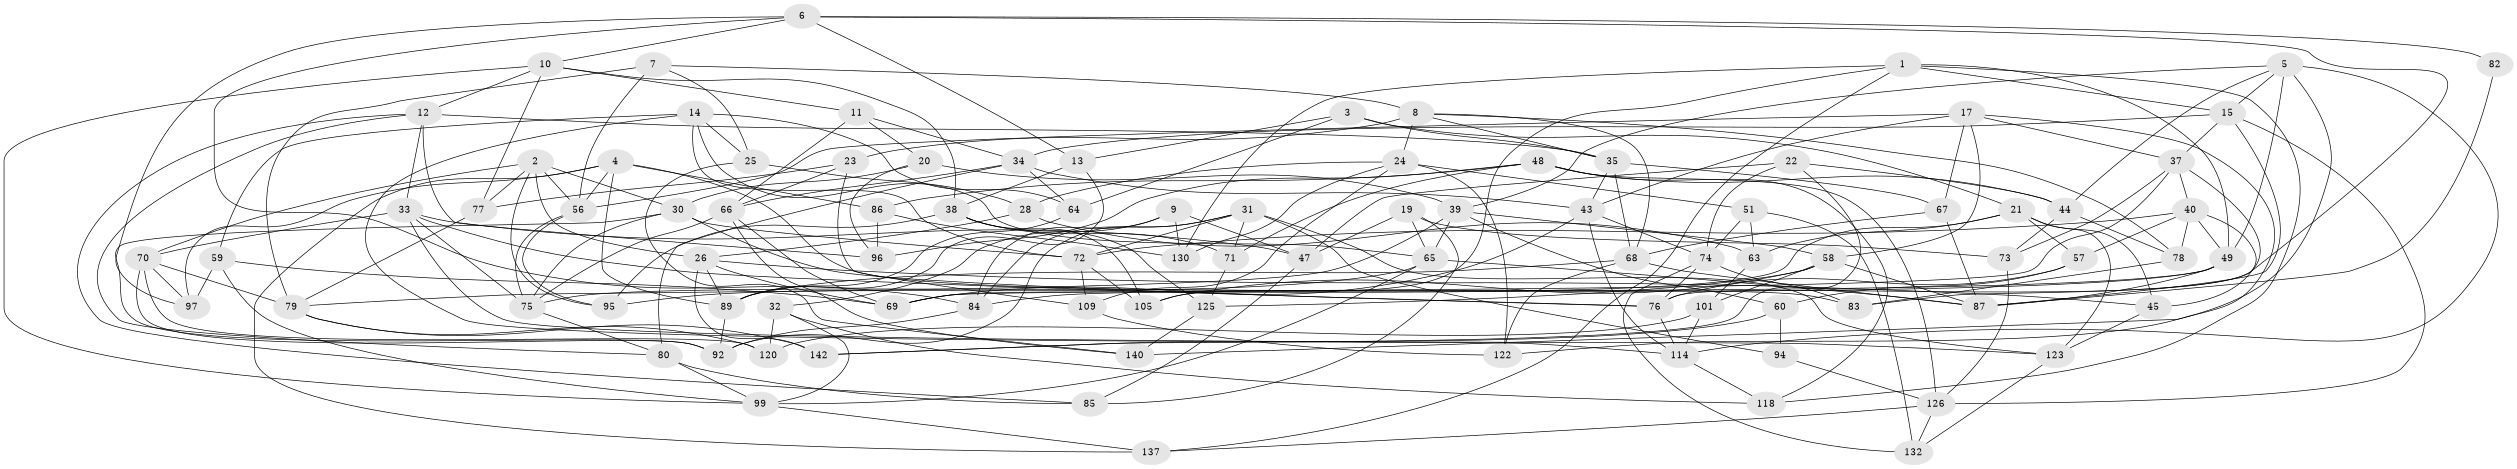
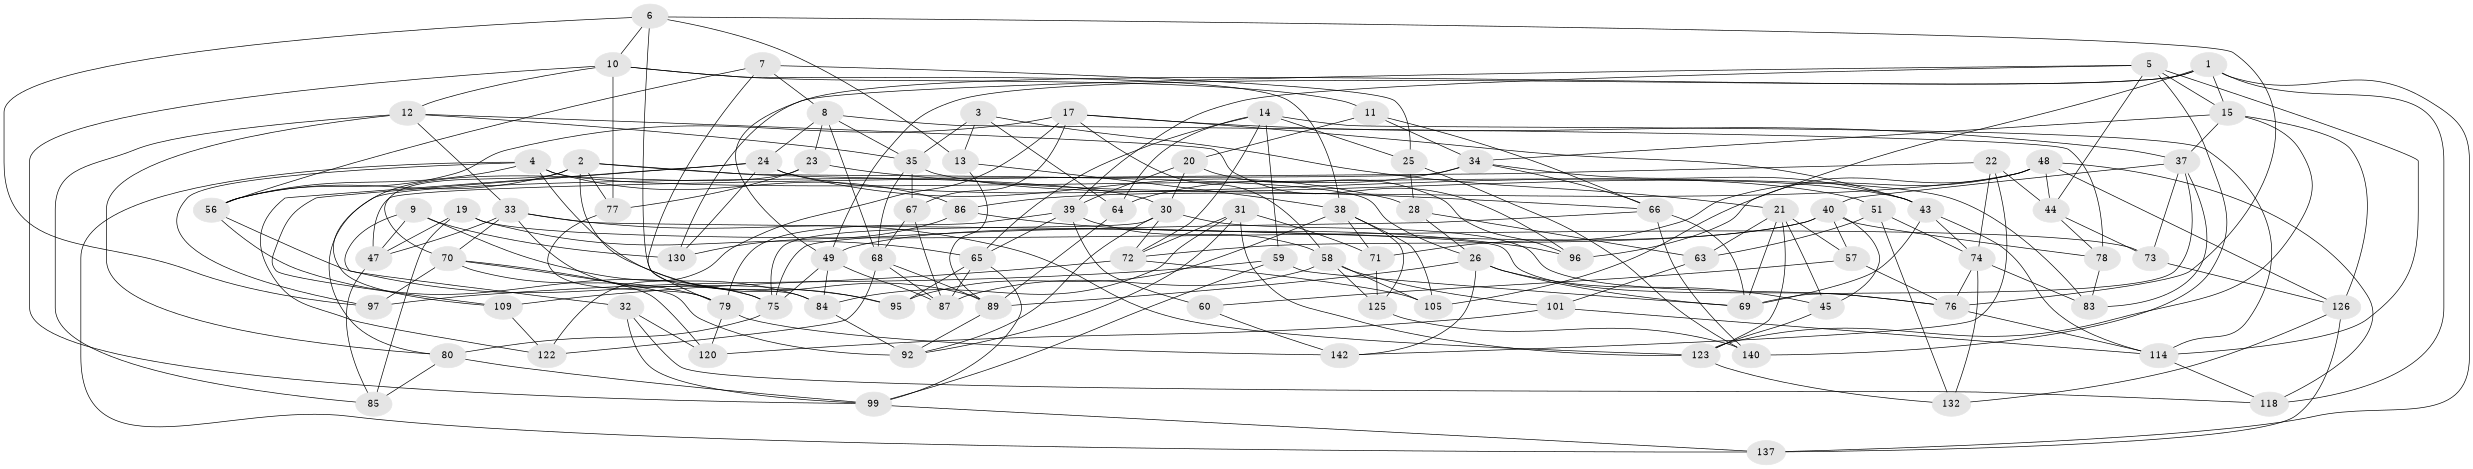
node "82": removed
edge "15" -- "87": now "15" -- "123"
node "94": removed
